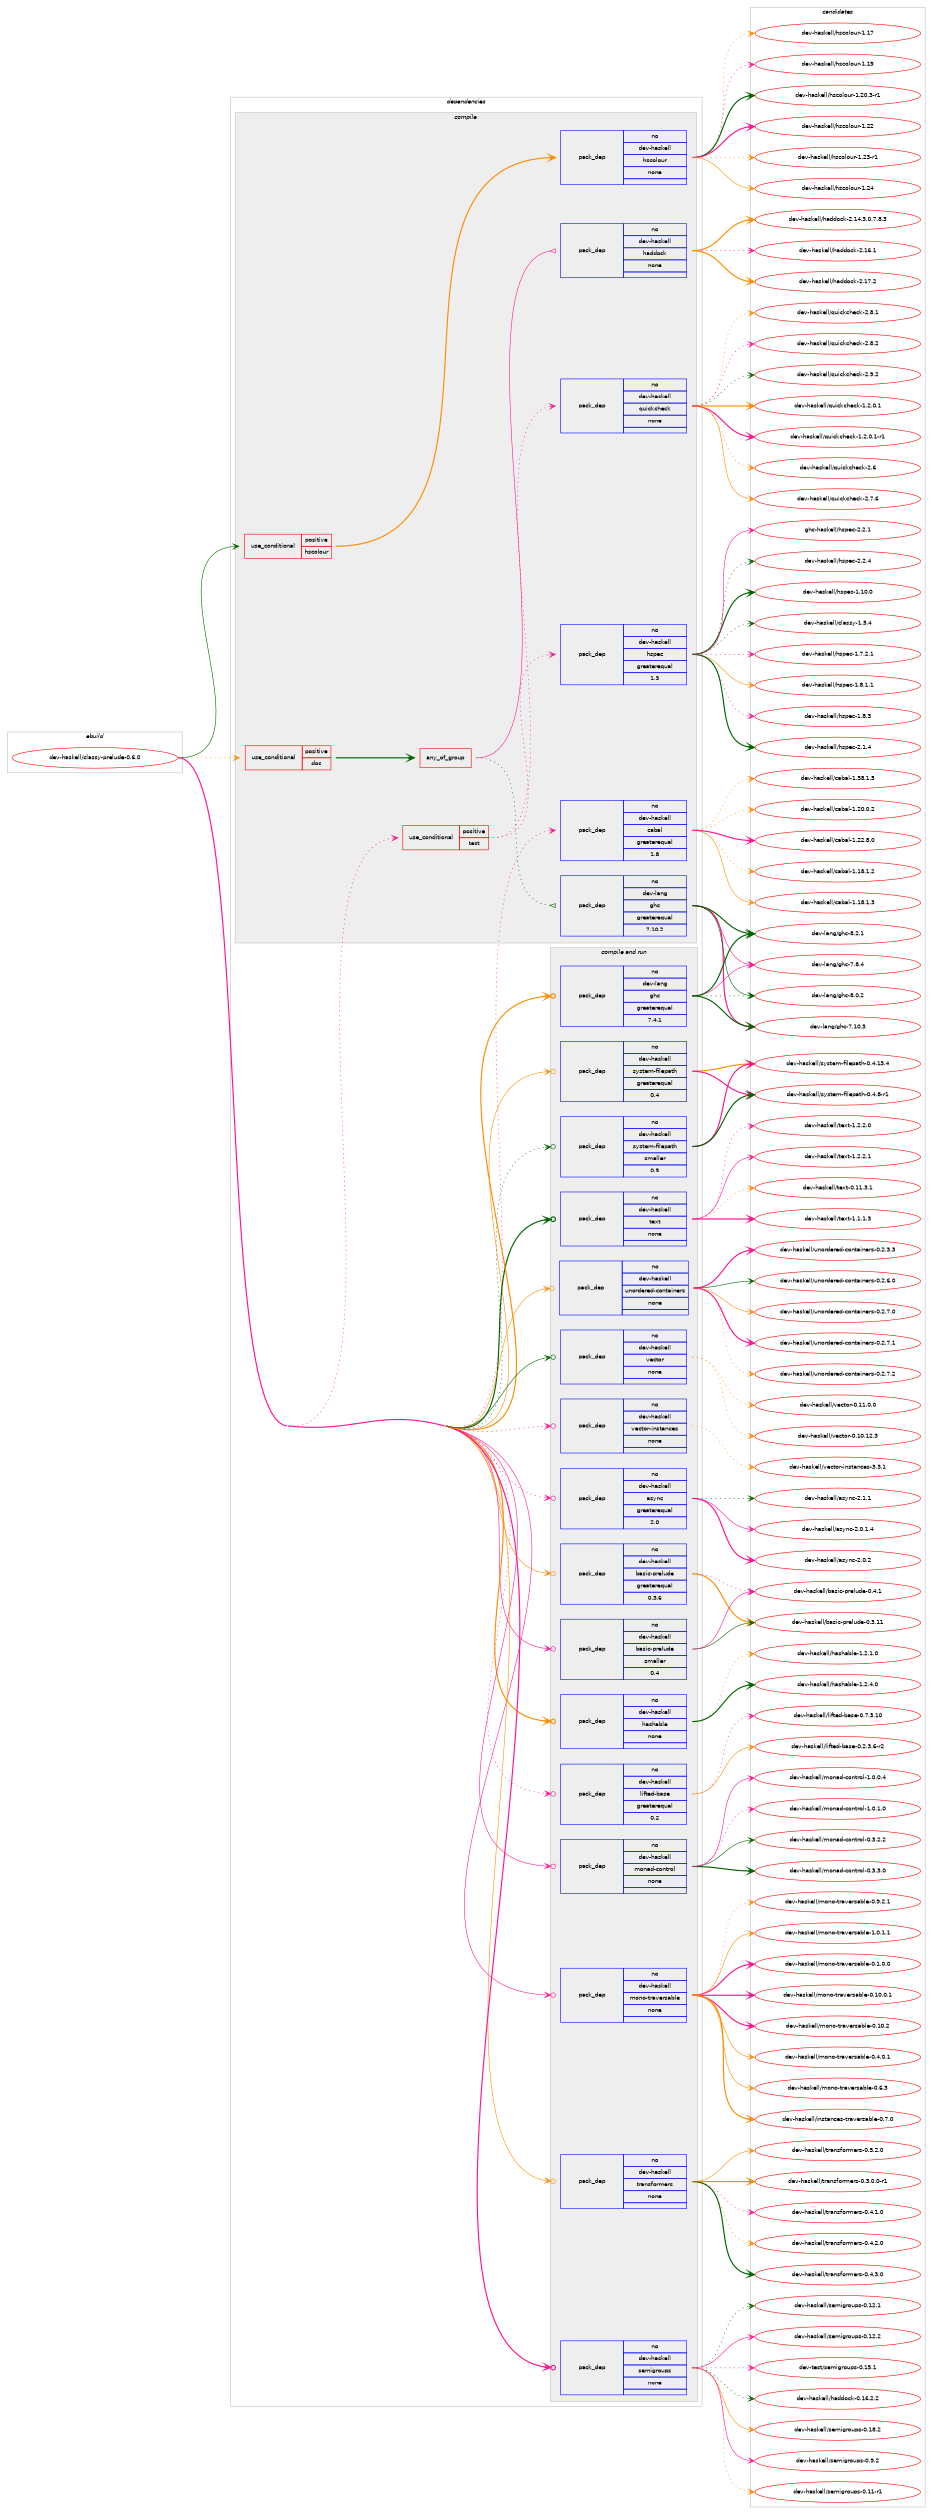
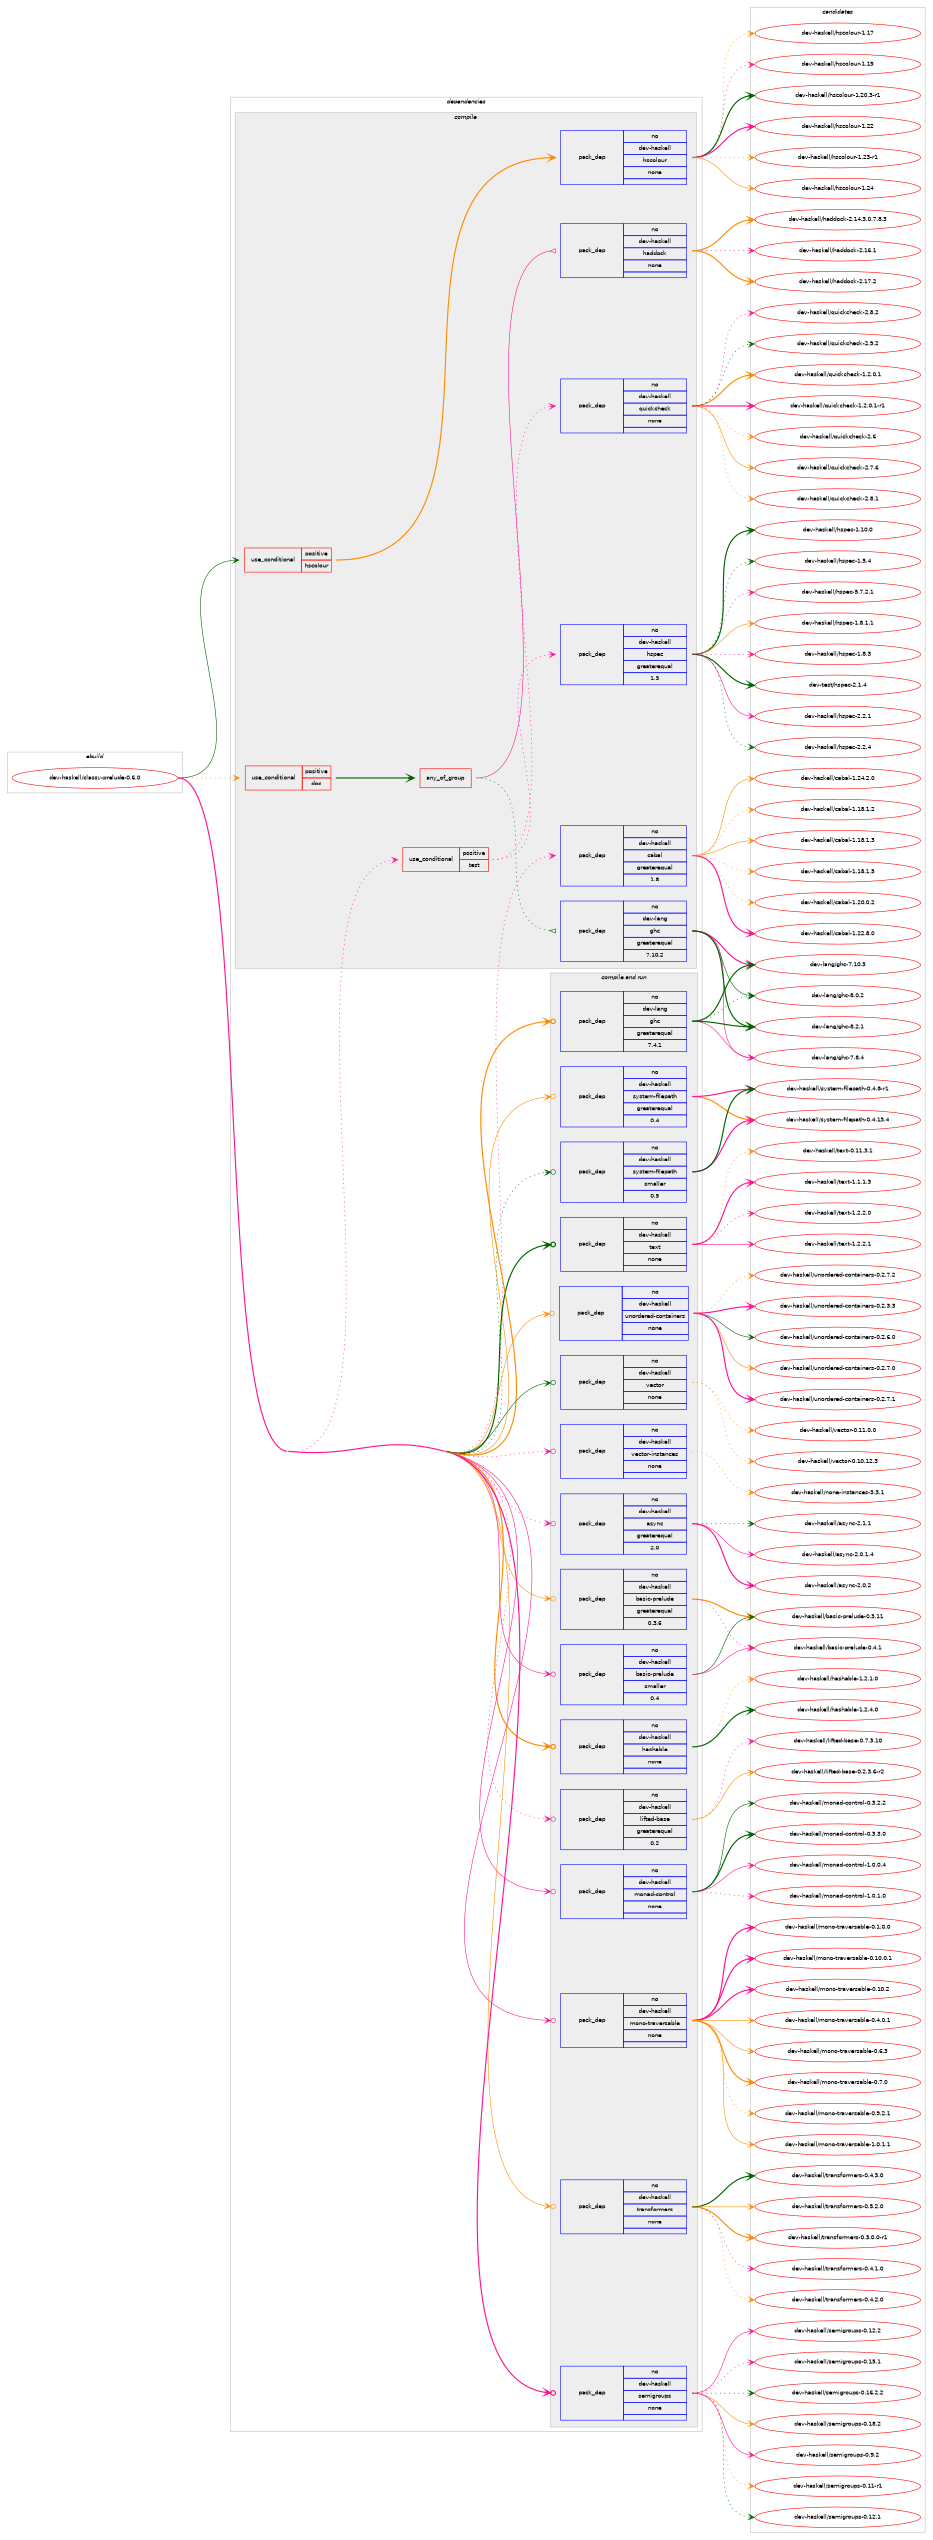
node "ghc-haskell/hspec-2.2.1": label "ghc-haskell/hspec-2.2.1" -> "dev-haskell/hspec-2.2.1"
node "dev-haskell/classy-1.5.4": label "dev-haskell/classy-1.5.4" -> "dev-haskell/hspec-1.5.4"
node "dev-haskell/hspec-1.7.2.1": label "dev-haskell/hspec-1.7.2.1" -> "dev-haskell/hspec-5.7.2.1"
node "dev-haskell/hspec-2.1.4": label "dev-haskell/hspec-2.1.4" -> "dev-test/hspec-2.1.4"
node "dev-haskell/cabal-1.24.2.0": added
node "dev-haskell/cabal-1.38.1.5": label "dev-haskell/cabal-1.38.1.5" -> "dev-haskell/cabal-1.18.1.5"
node "dev-haskell/vector-instances-3.3.1": label "dev-haskell/vector-instances-3.3.1" -> "dev-haskell/none-instances-3.3.1"
node "dev-haskell/instances-traversable-0.7.0": label "dev-haskell/instances-traversable-0.7.0" -> "dev-haskell/mono-traversable-0.7.0"
node "dev-test/semigroups-0.15.1": label "dev-test/semigroups-0.15.1" -> "dev-haskell/semigroups-0.15.1"
node "dev-haskell/haddock-0.16.2.2": label "dev-haskell/haddock-0.16.2.2" -> "dev-haskell/semigroups-0.16.2.2"
